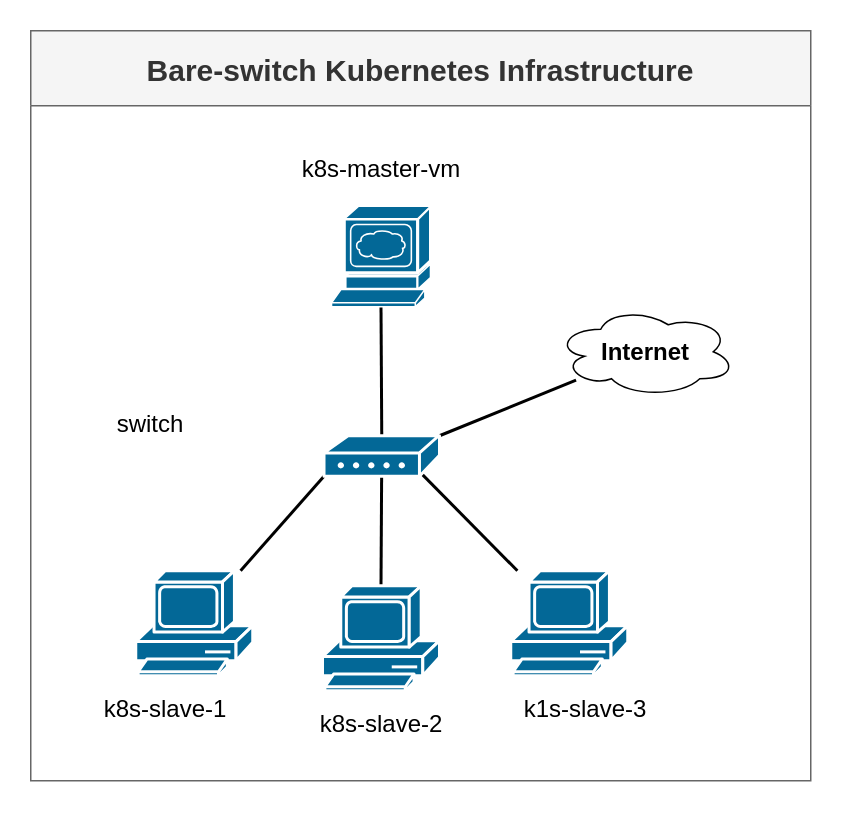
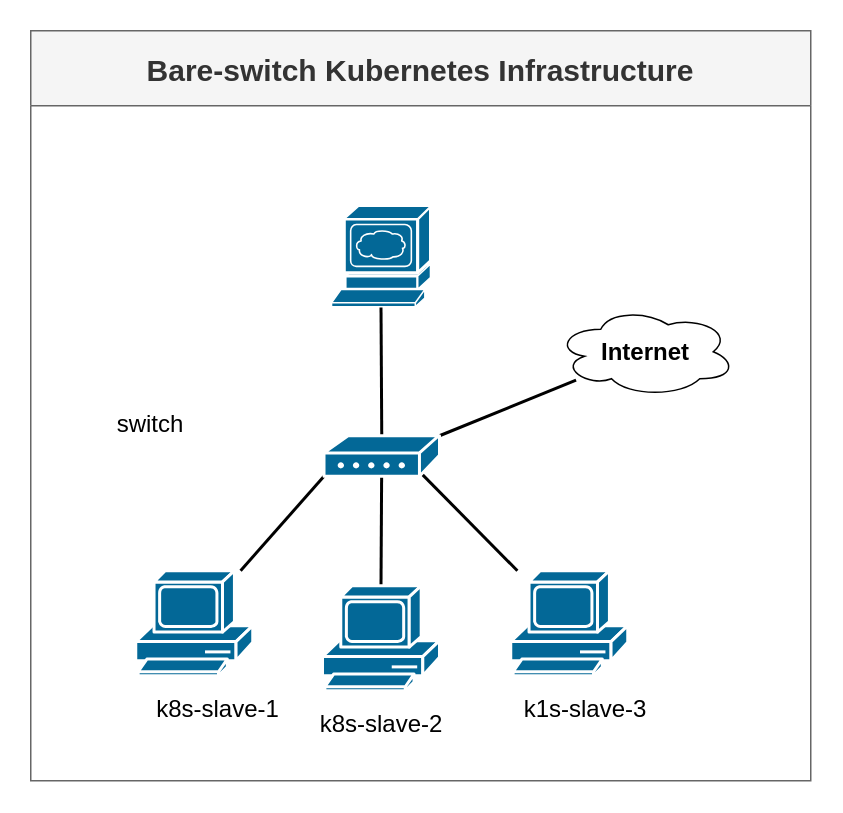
node "k8s-master-vm": removed
node "k8s-slave-1": moved (166, 706) -> (218, 706)
